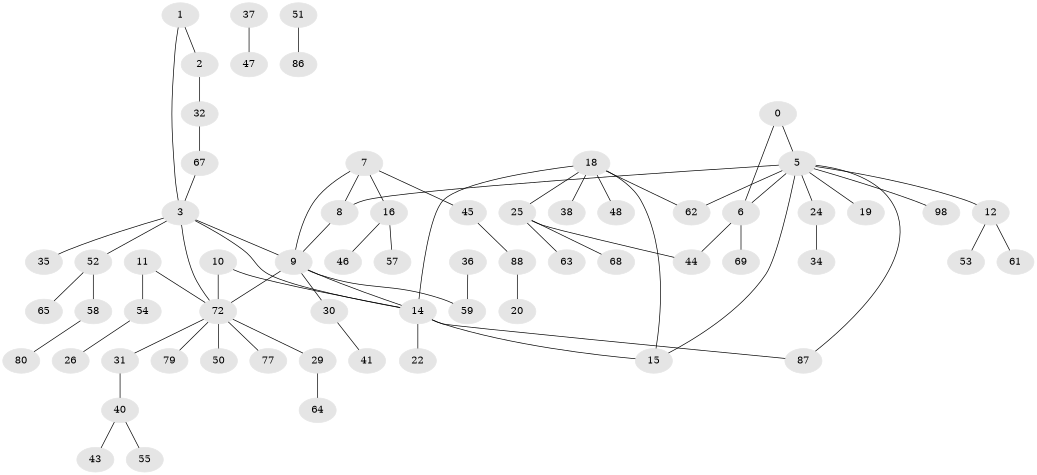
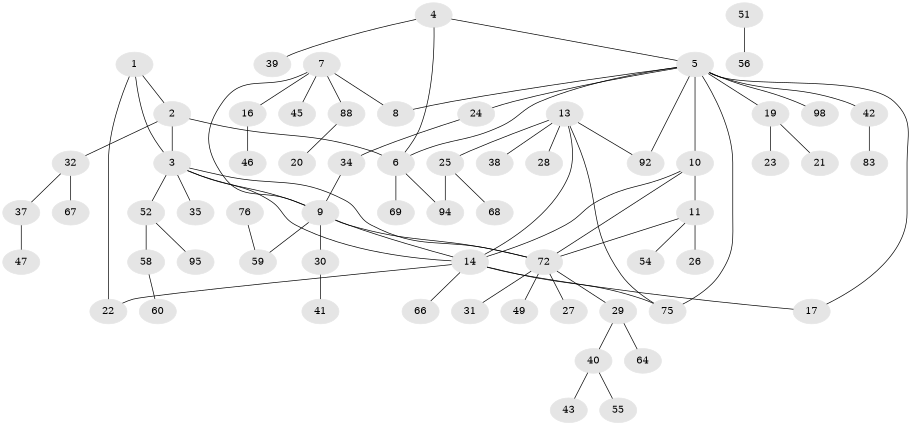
node "39": added
node "86": label "86" -> "56"
edge "5" -- "10": added
node "0": label "0" -> "4"
edge "2" -- "6": added
node "18": label "18" -> "13"
node "23": added
node "21": added
edge "1" -- "22": added
edge "32" -- "37": added
edge "67" -- "3": now "2" -- "3"
edge "10" -- "11": added
node "48": label "48" -> "28"
node "62": label "62" -> "92"
node "12": label "12" -> "42"
edge "8" -- "9": now "34" -- "9"
edge "45" -- "88": now "7" -- "88"
node "57": removed
node "36": label "36" -> "76"
node "63": removed
node "44": label "44" -> "94"
node "53": label "53" -> "83"
node "61": removed
node "65": label "65" -> "95"
node "66": added
edge "54" -- "26": now "11" -- "26"
node "80": label "80" -> "60"
node "79": label "79" -> "49"
node "50": removed
node "77": label "77" -> "27"
node "15": label "15" -> "75"
node "87": label "87" -> "17"
edge "31" -- "40": now "29" -- "40"
